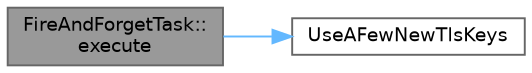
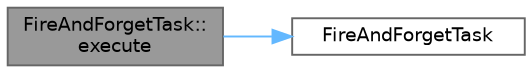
node "UseAFewNewTlsKeys": label "UseAFewNewTlsKeys" -> "FireAndForgetTask"
